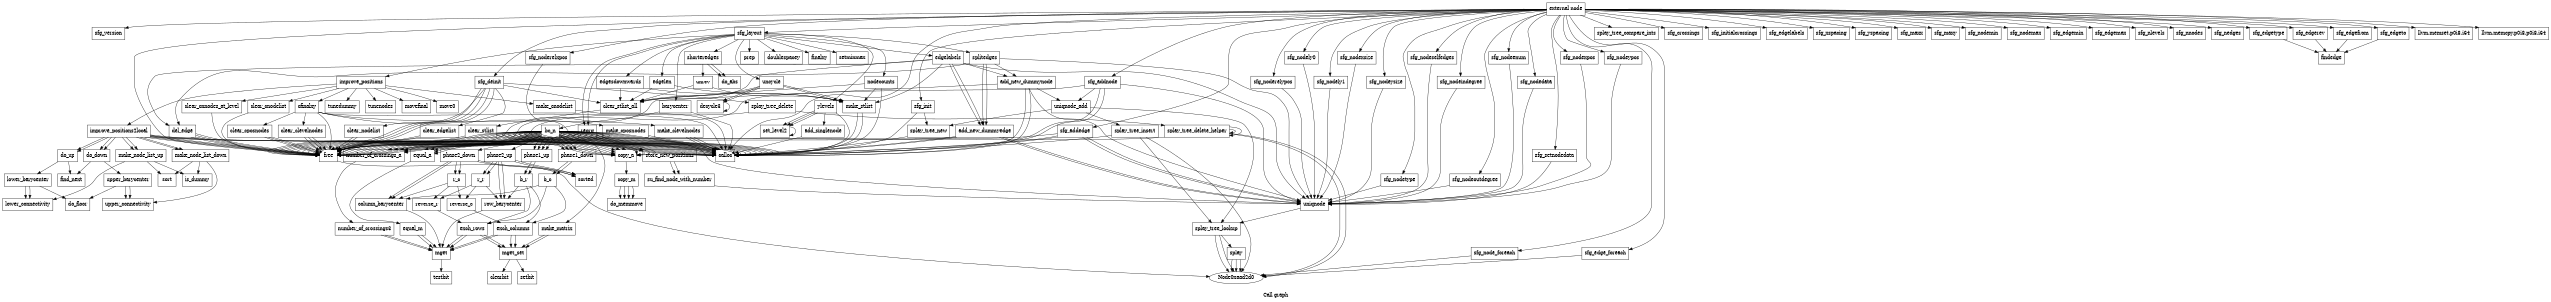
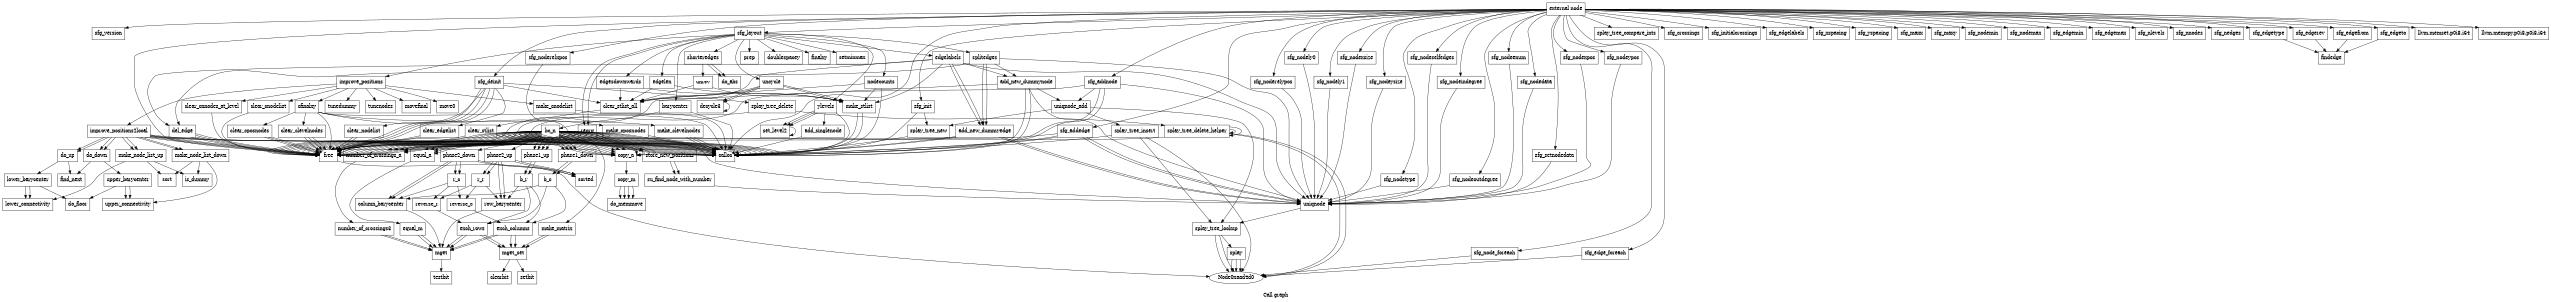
node "Node0xaad2d0": label "Node0xaad2d0" -> "Node0xaad4d0"
